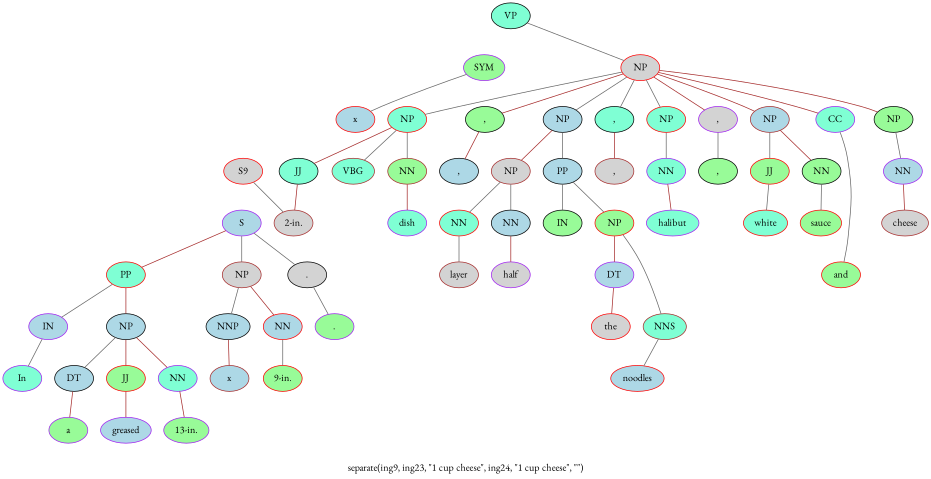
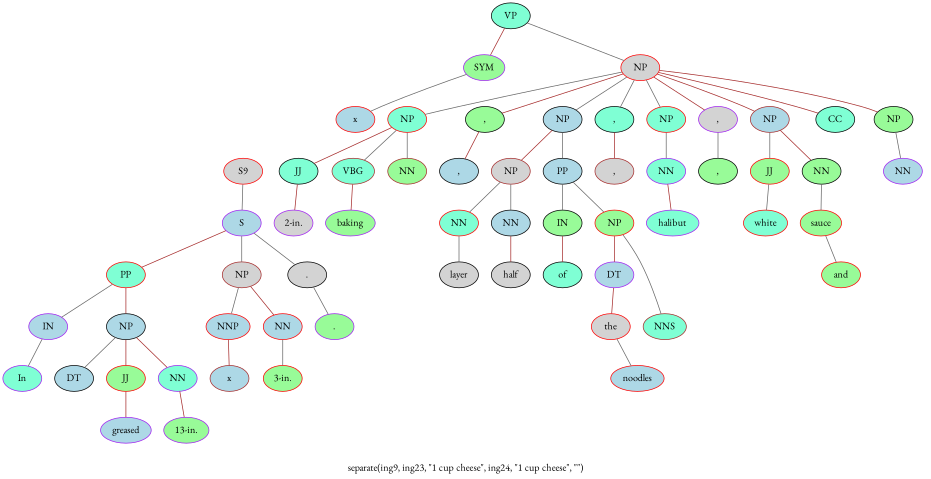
edge "VP" -- "SYM": added
node "CC": color purple -> black
edge "S9" -- "2-in.": now "S9" -- "S"
edge "CC" -- "and": now "sauce" -- "and"
node "2-in.": color brown -> purple
node "baking": added
node "dish": removed
node "cheese": removed
node "layer": color brown -> black
node "half": color purple -> black
node "of": added
node "NNP": color black -> red
edge "NNS" -- "noodles": now "the" -- "noodles"
node "9-in.": label "9-in." -> "3-in."
node "a": removed
